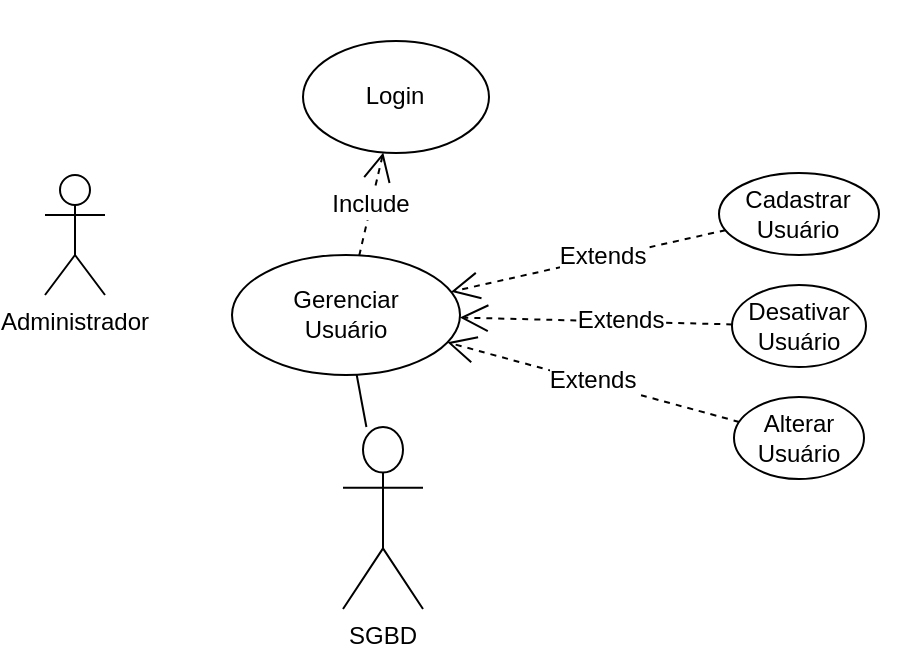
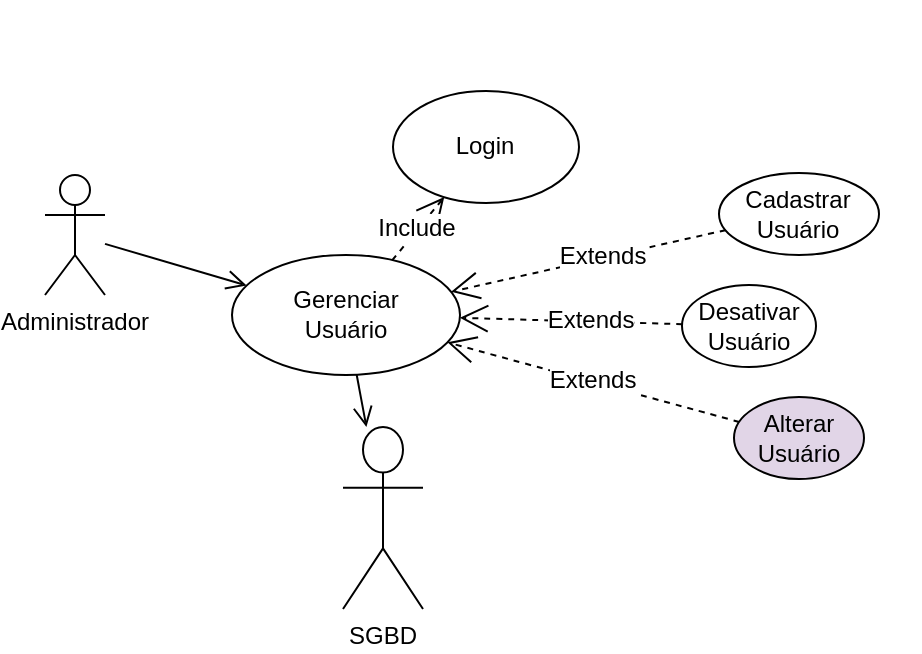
node "Login": moved (396, 97) -> (486, 147)
edge "Administrador" -> "Gerenciar Usuário": added
node "Desativar Usuário": moved (799, 326) -> (749, 326)
edge "Gerenciar Usuário" -- "SGBD": arrowhead none -> open
node "Alterar Usuário": fillcolor #ffffff -> #e1d5e7
